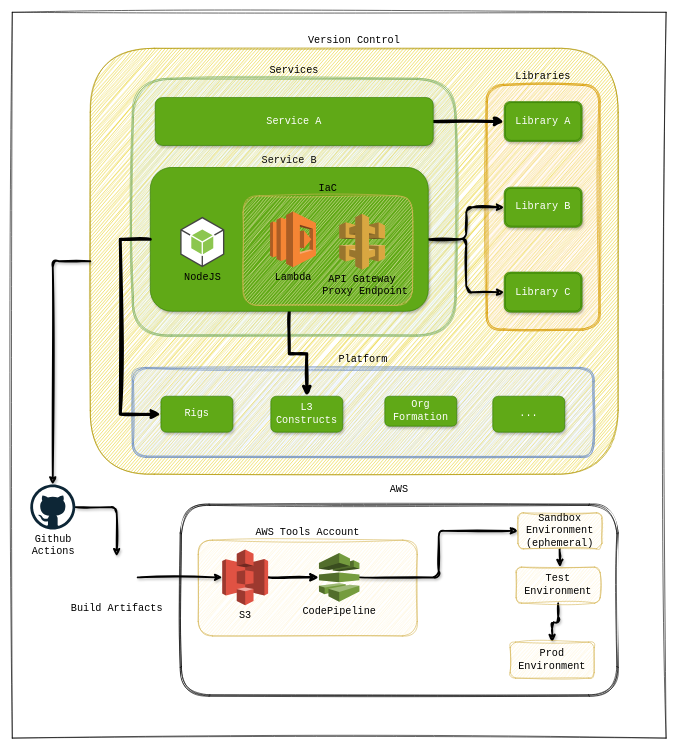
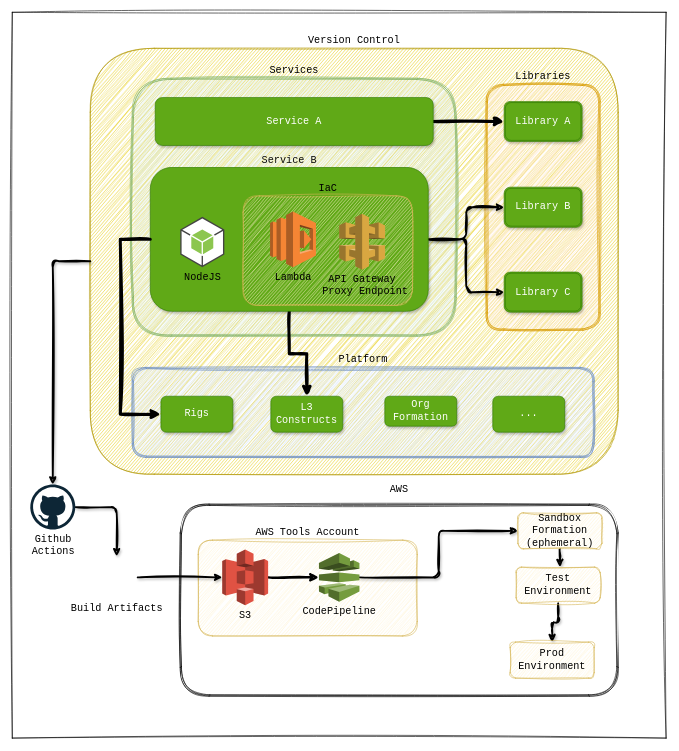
node "Sandbox Environment (ephemeral)": label "Sandbox Environment (ephemeral)" -> "Sandbox Formation (ephemeral)"
